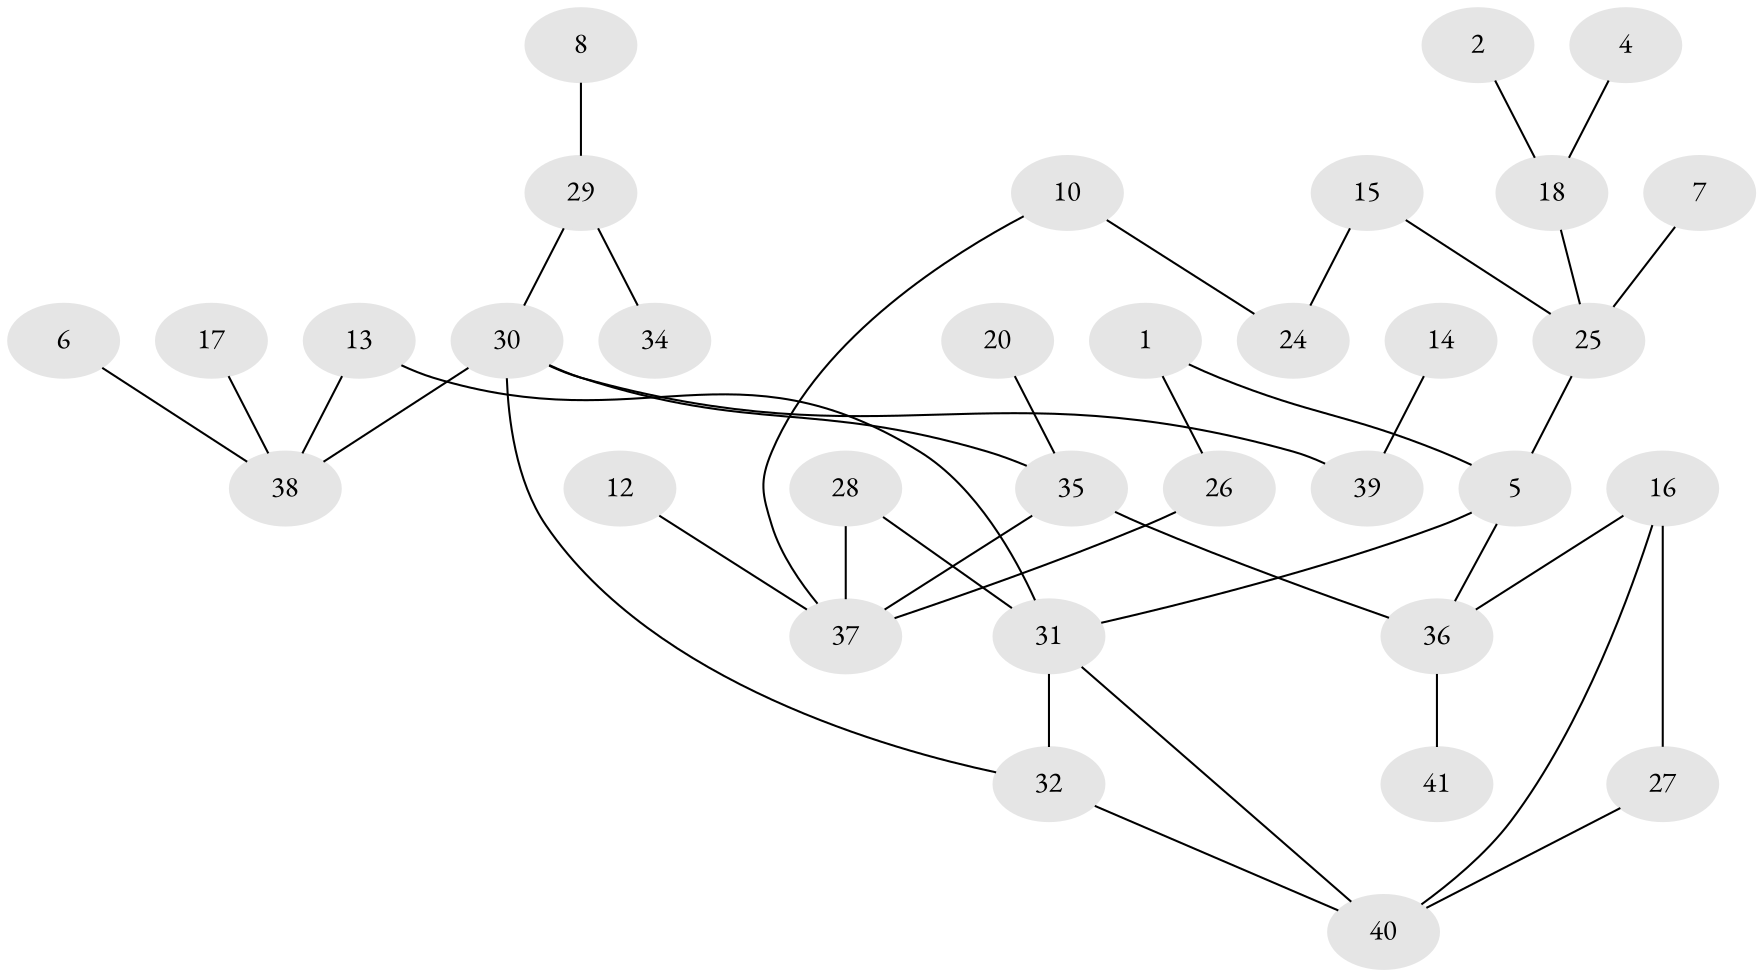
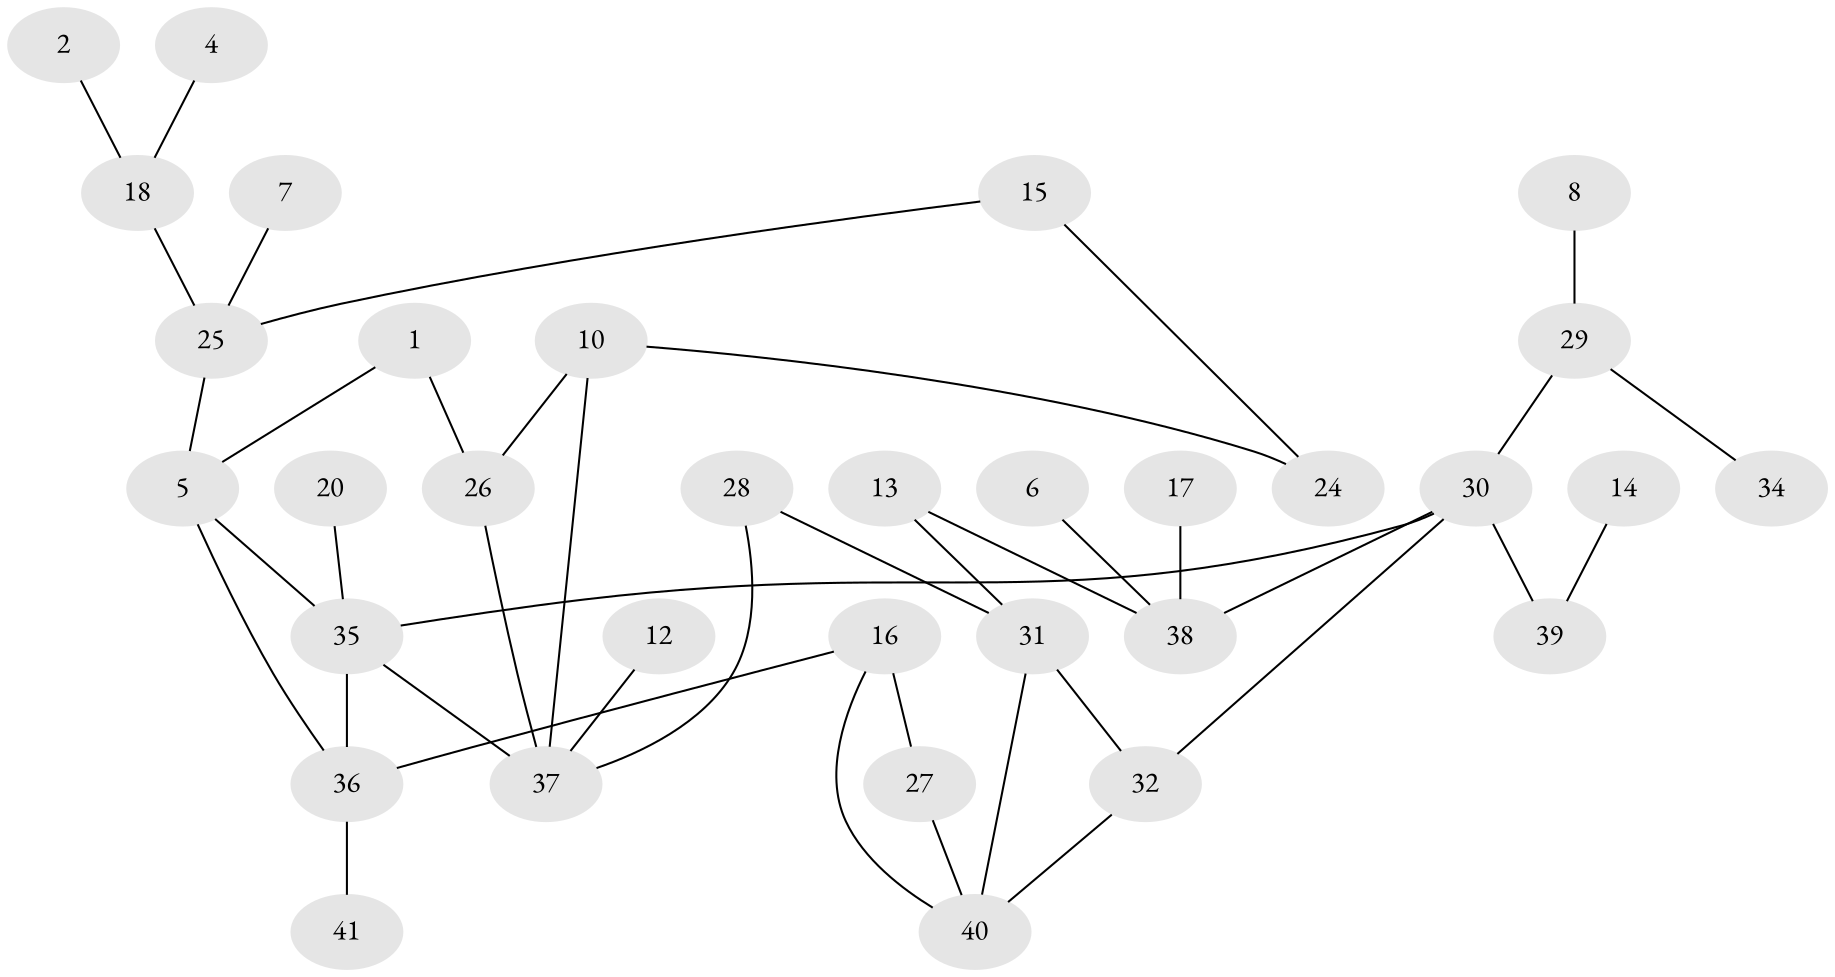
edge "10" -- "26": added
edge "5" -- "31": now "5" -- "35"
